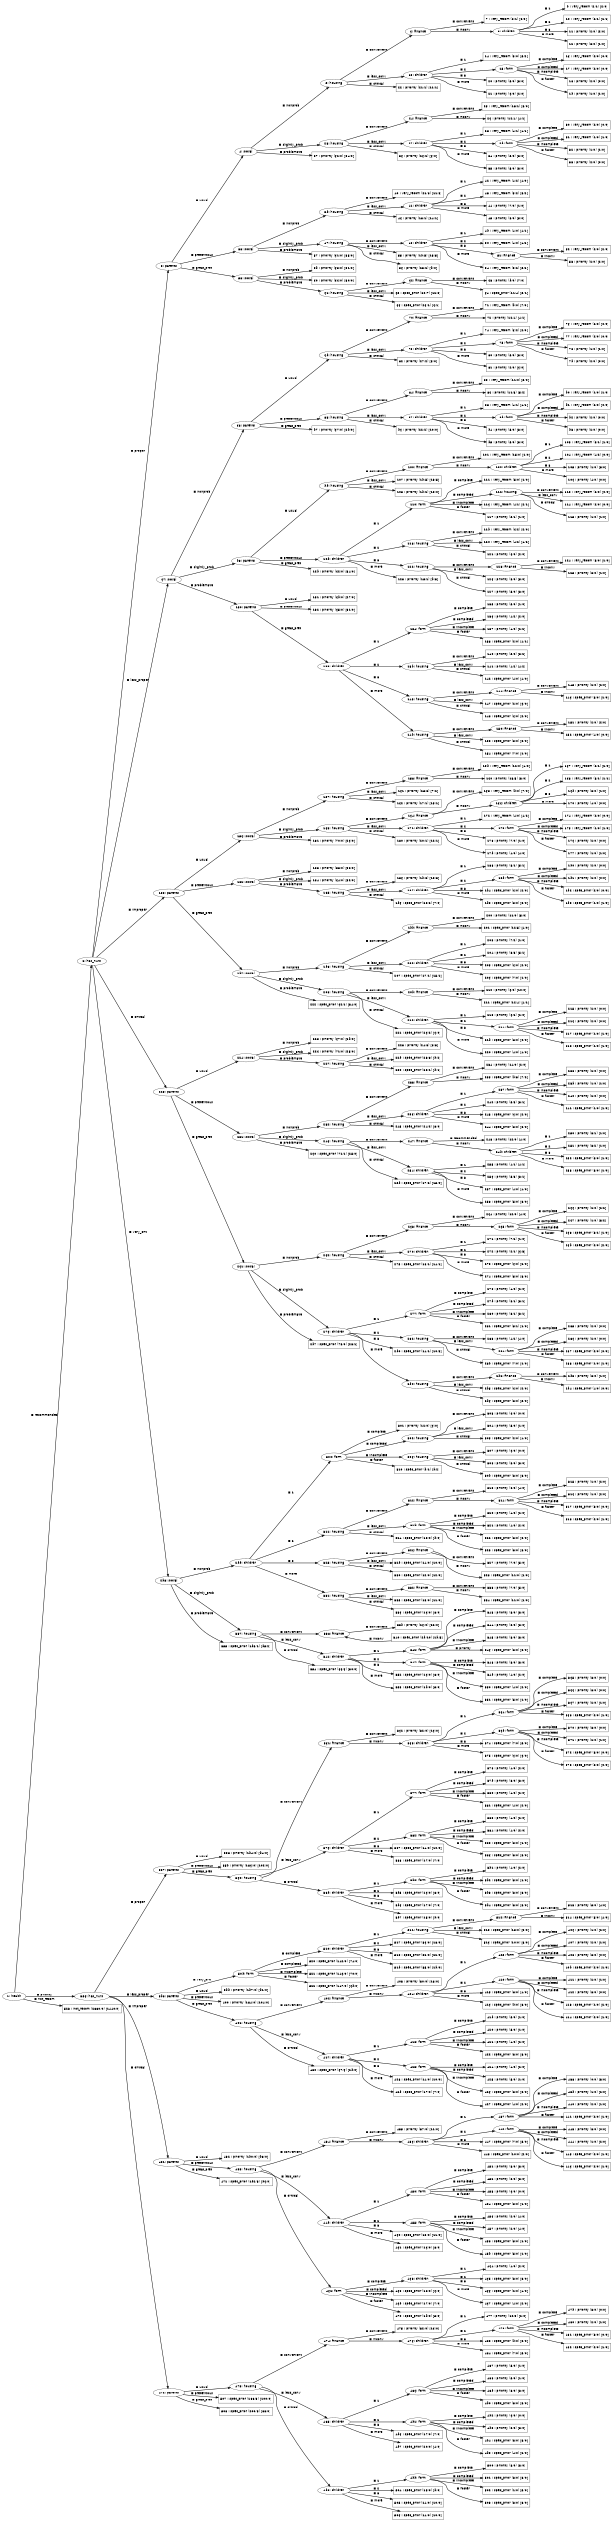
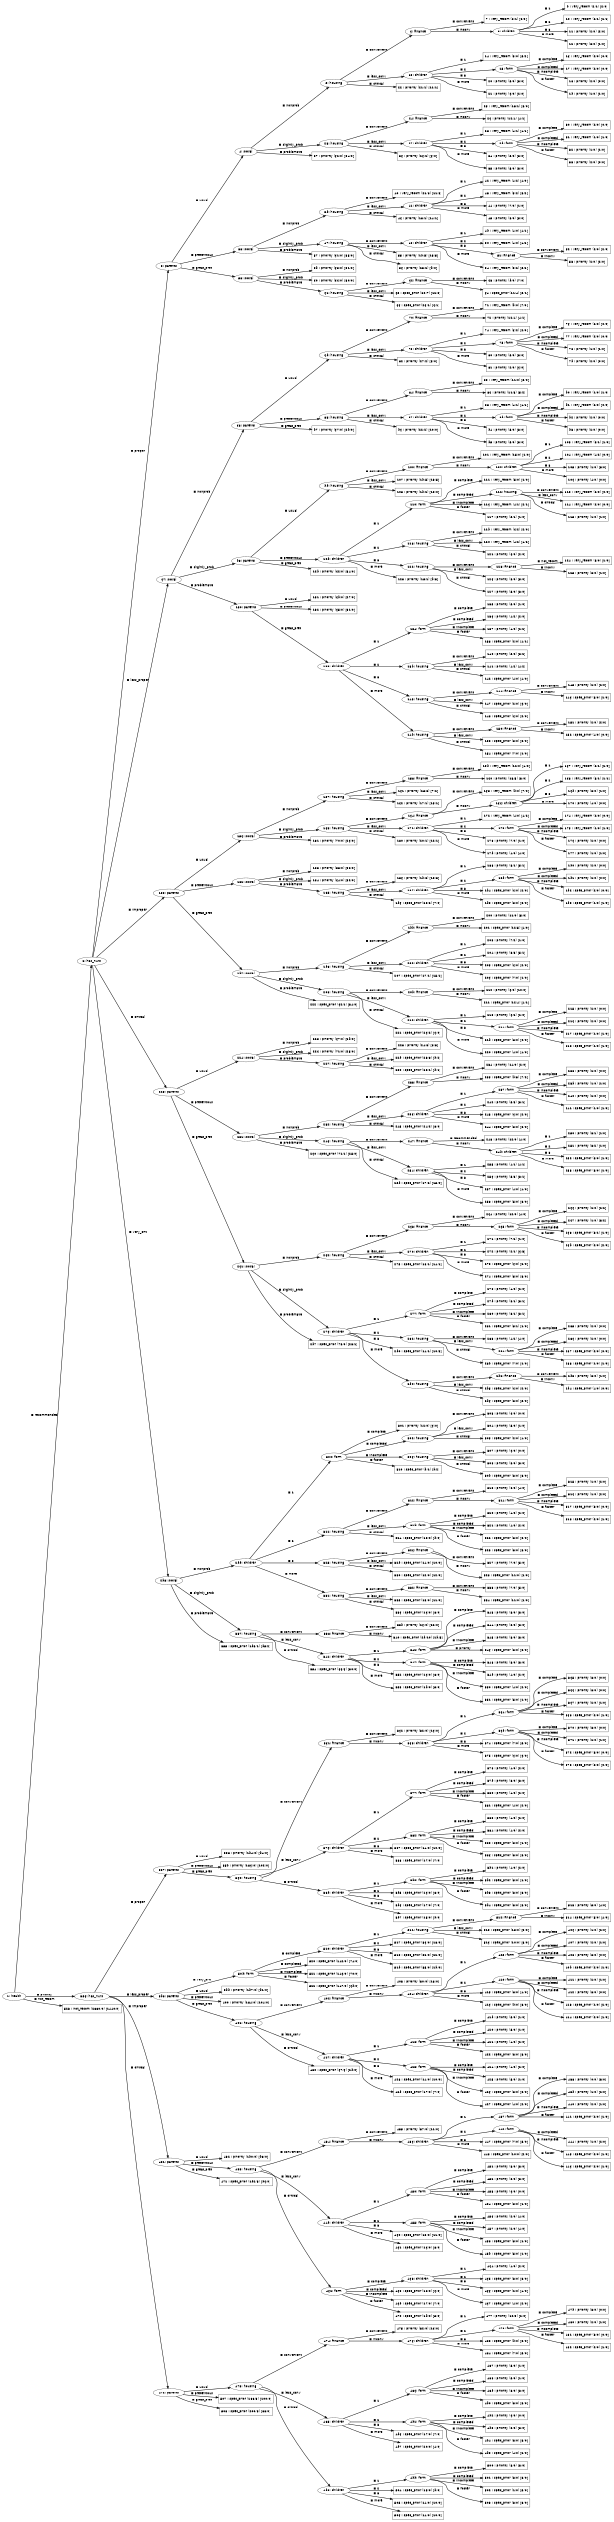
edge "123: finance" -> "124 : very_recom (3/0) [1/0]": label " = convenient" -> " = not_recom"
edge "340 : spec_prior (29/10) [19/5]" -> "338: finance": reversed
node "443 : priority (3/0) [0/0]": removed
